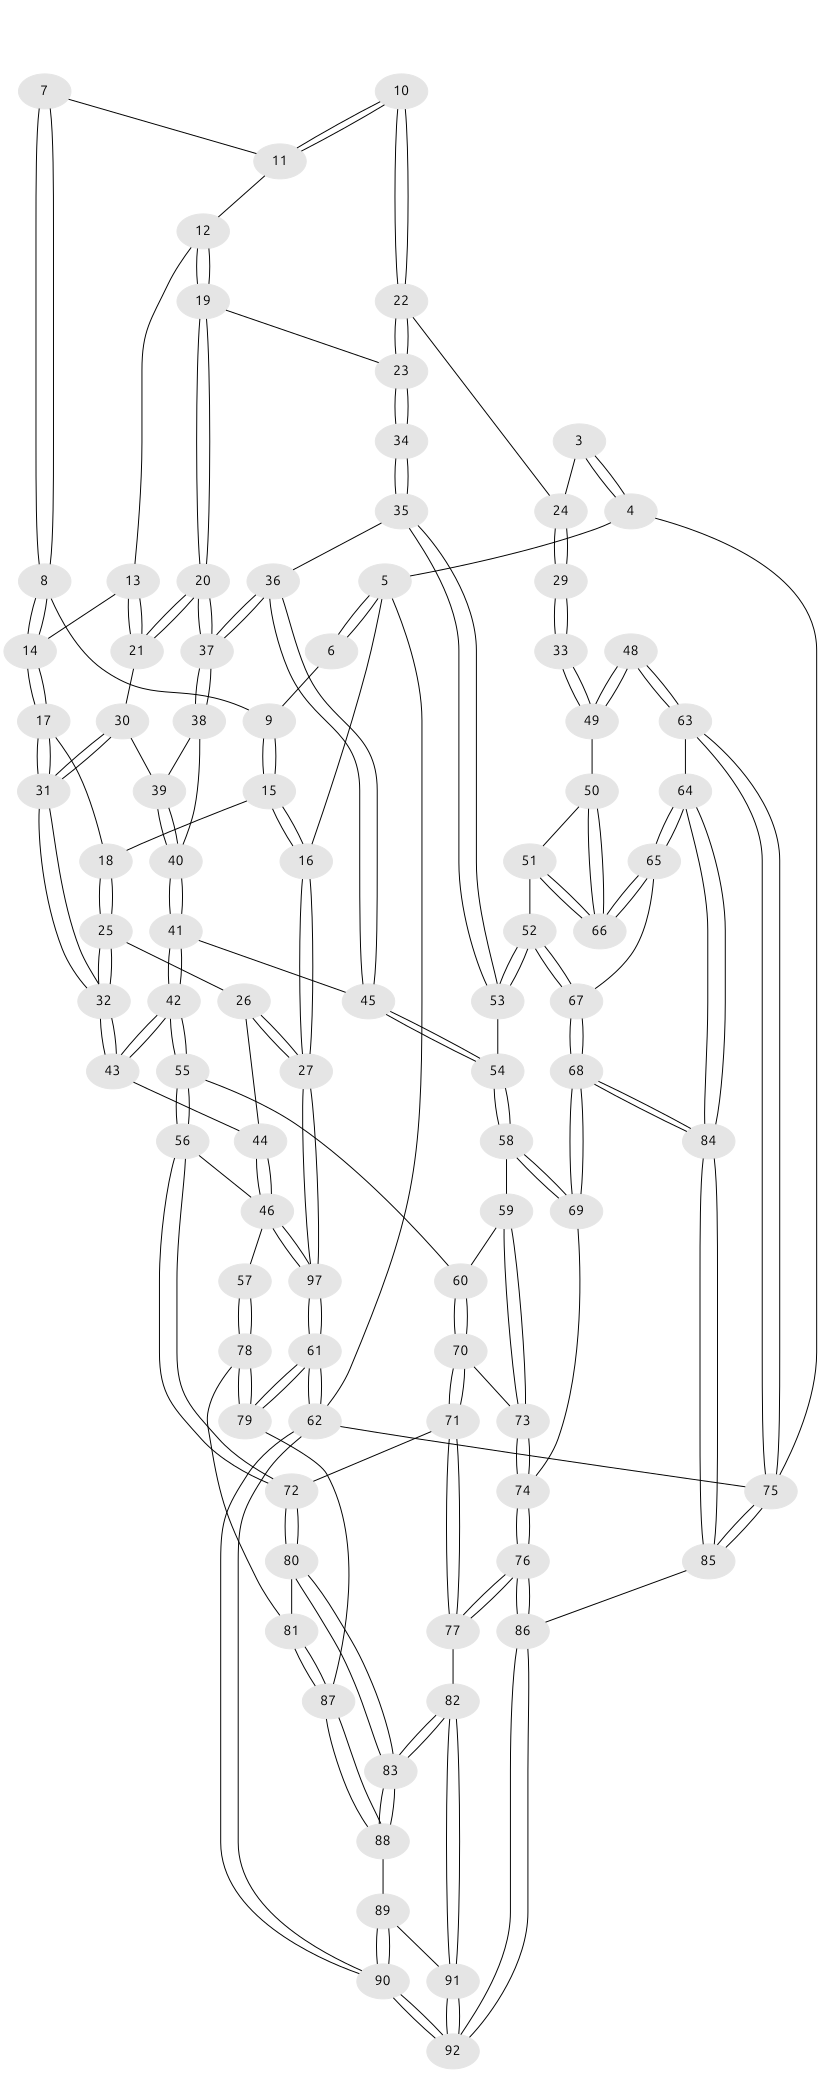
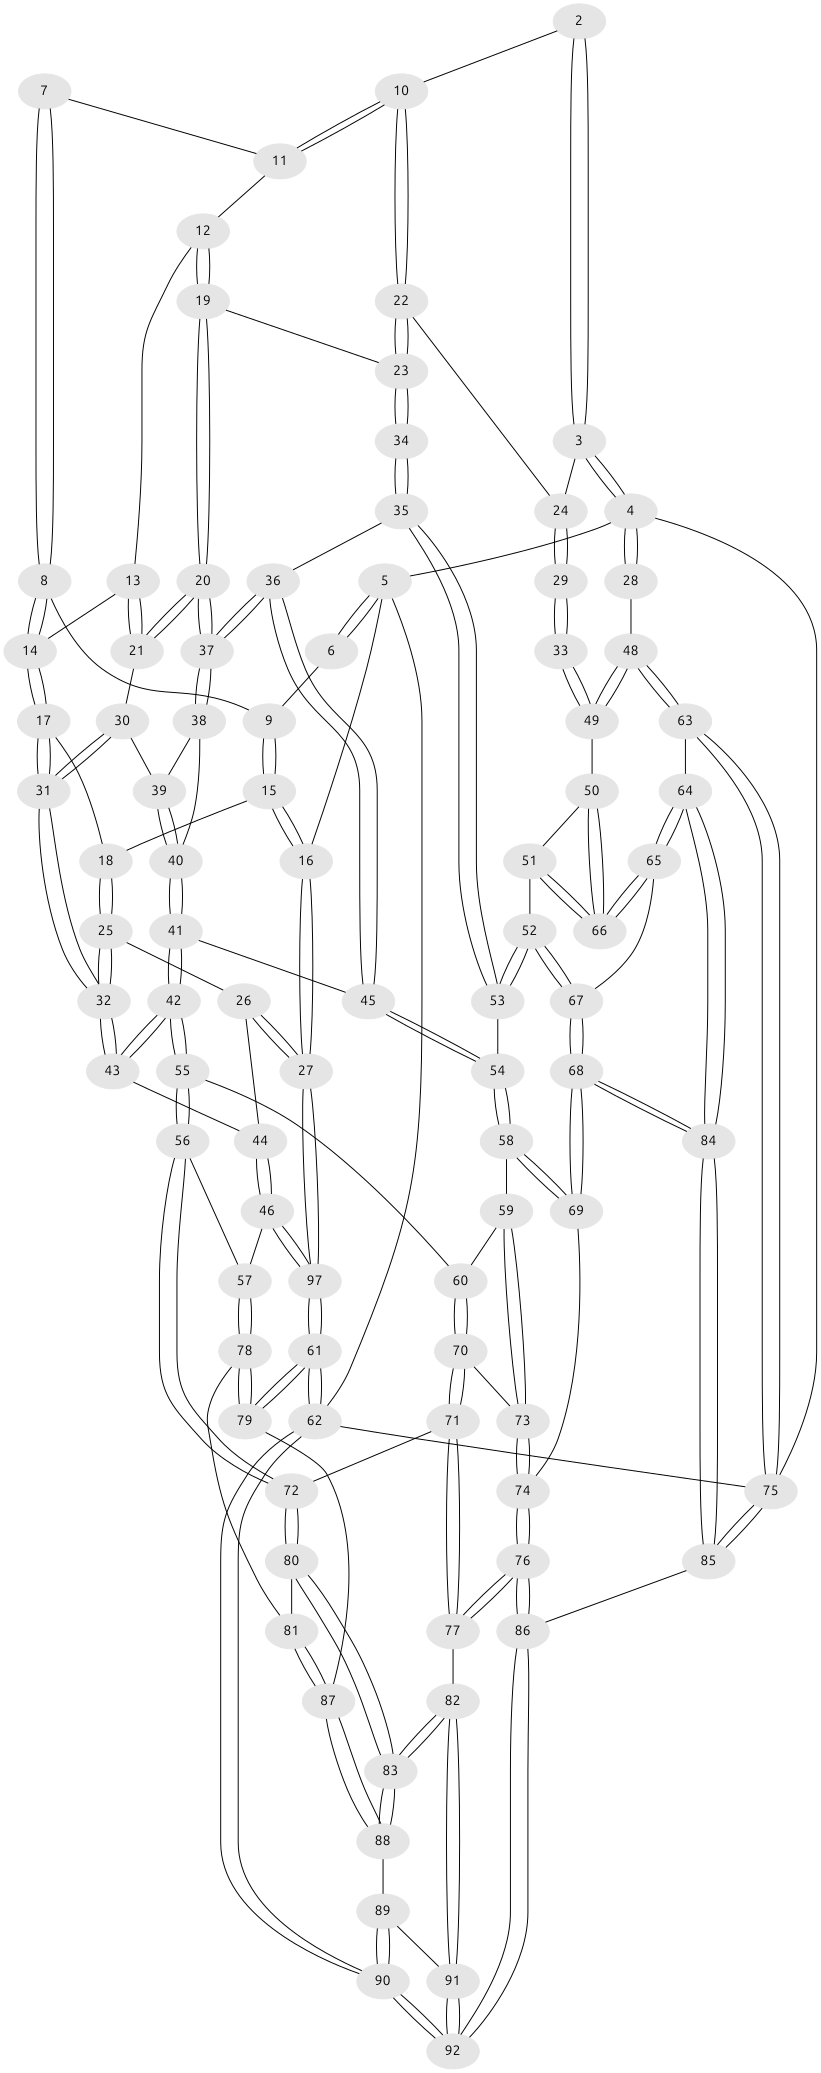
node "2": added
node "28": added
edge "56" -- "46": now "56" -- "57"
